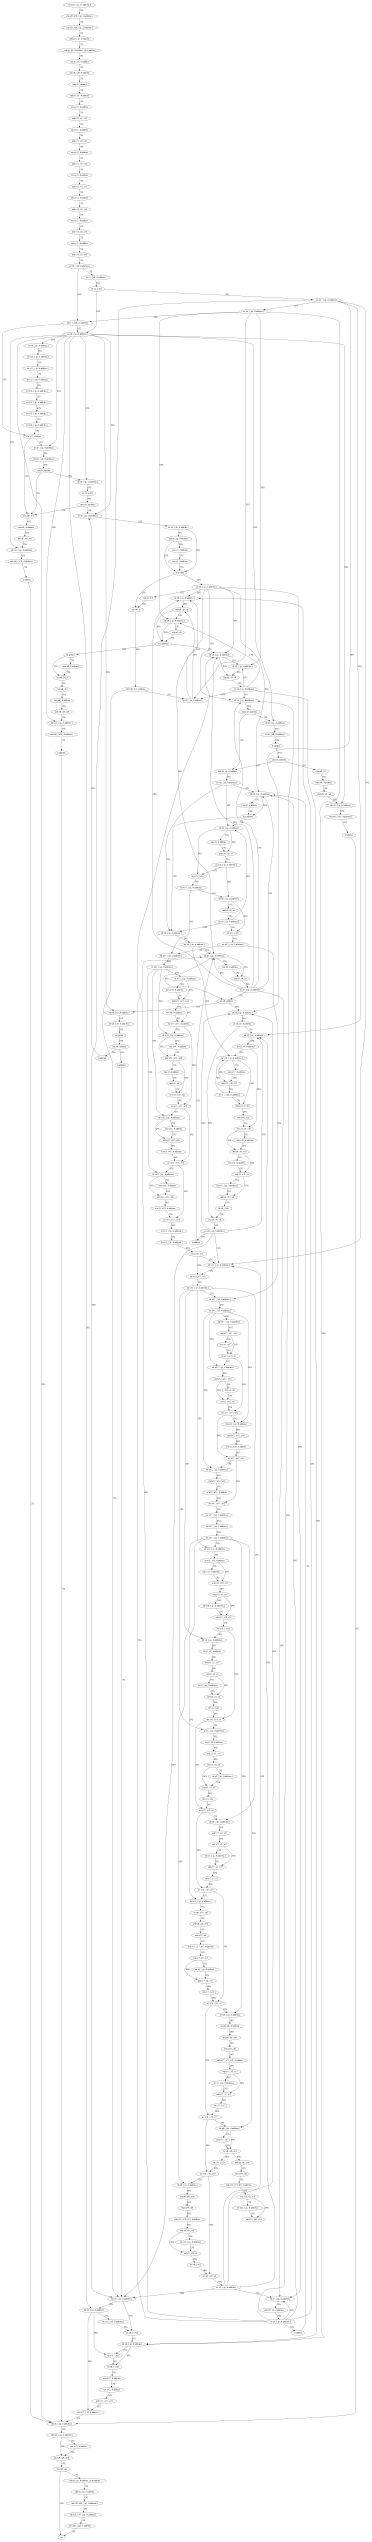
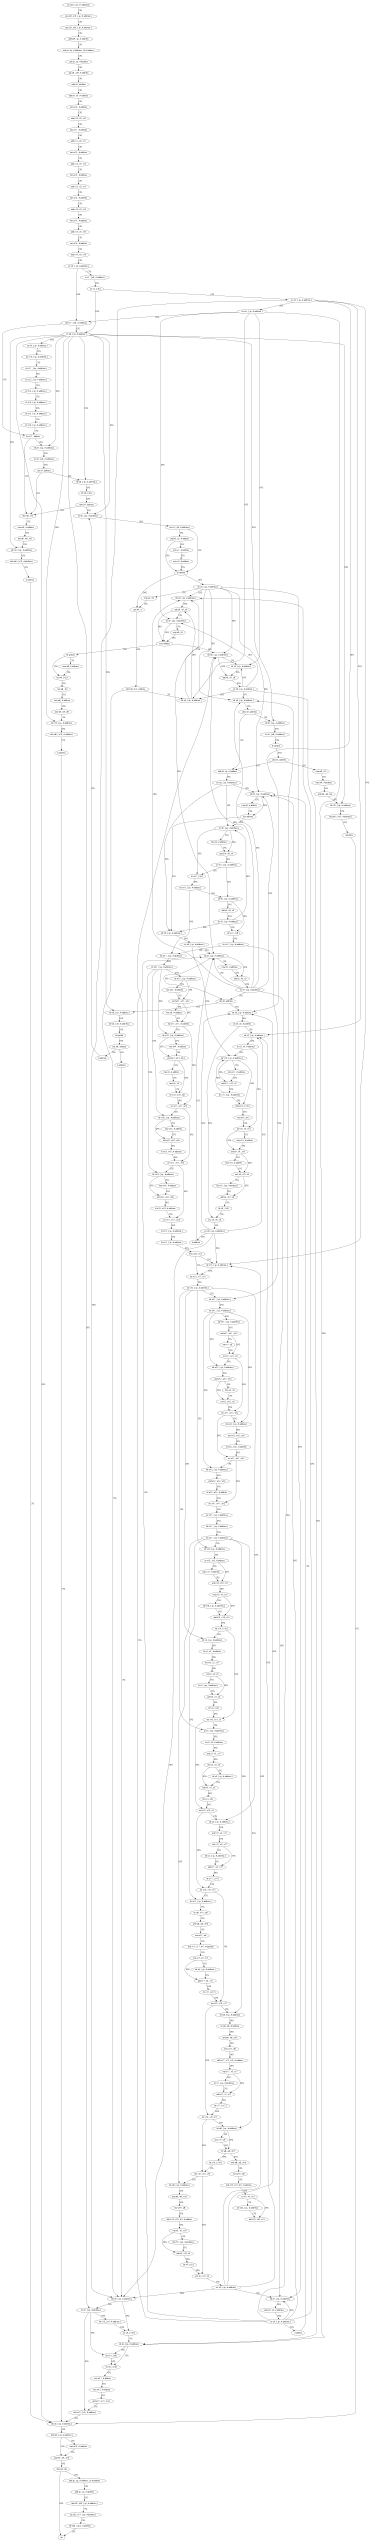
node "mul x19 , x9 , x19": label "mul x19 , x9 , x19" -> "lsr x19 , x9 , x19"
